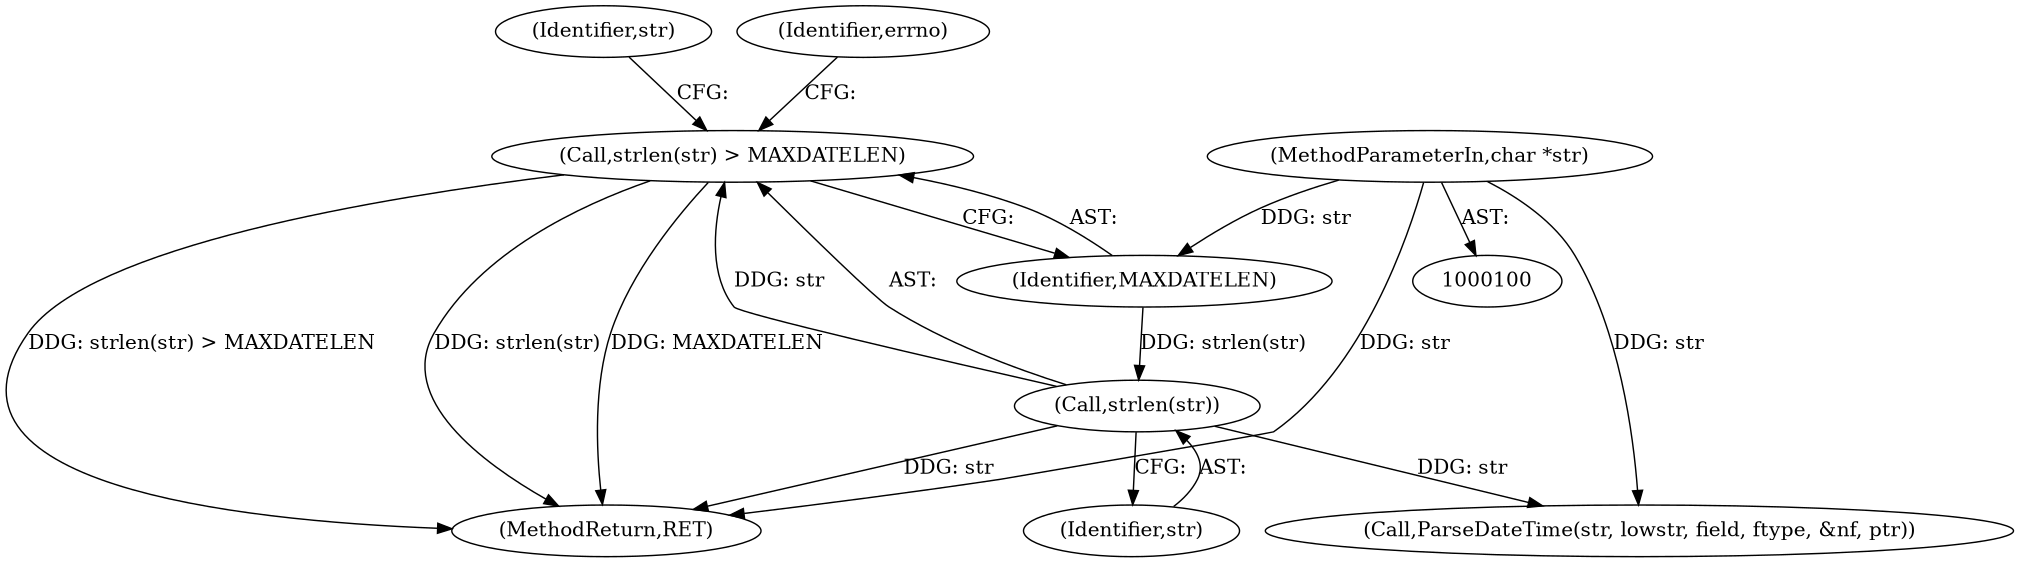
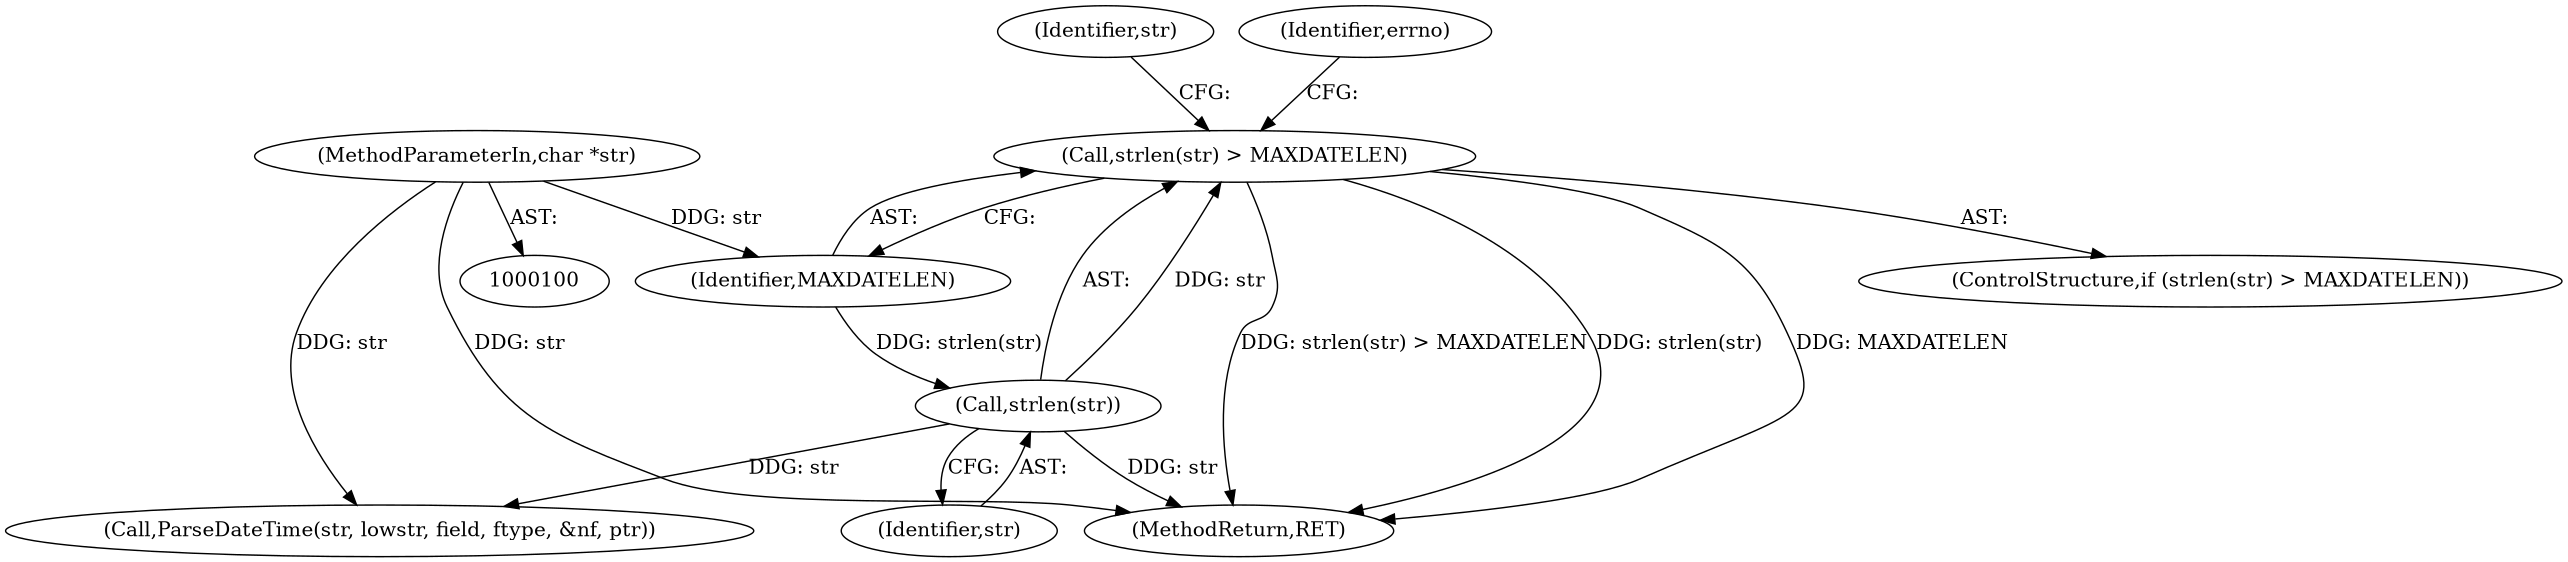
node "(ControlStructure,if (strlen(str) > MAXDATELEN))": added
